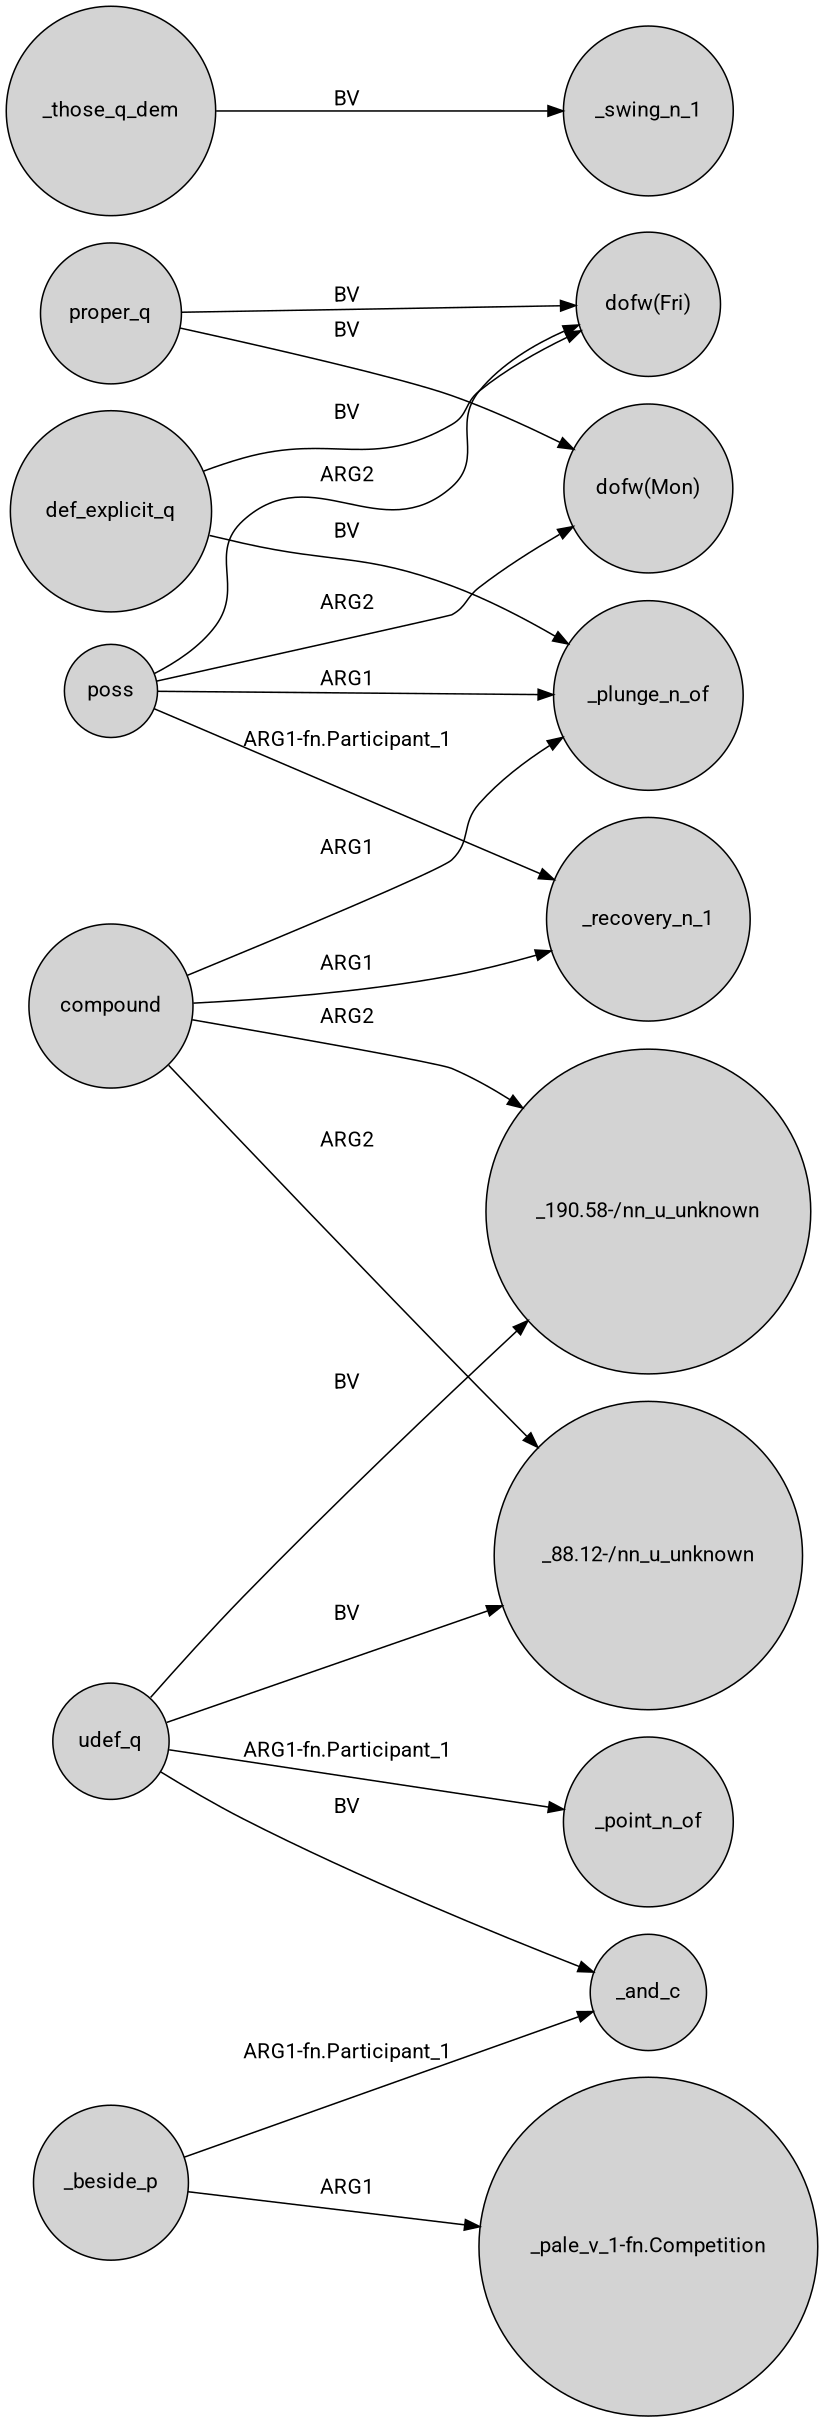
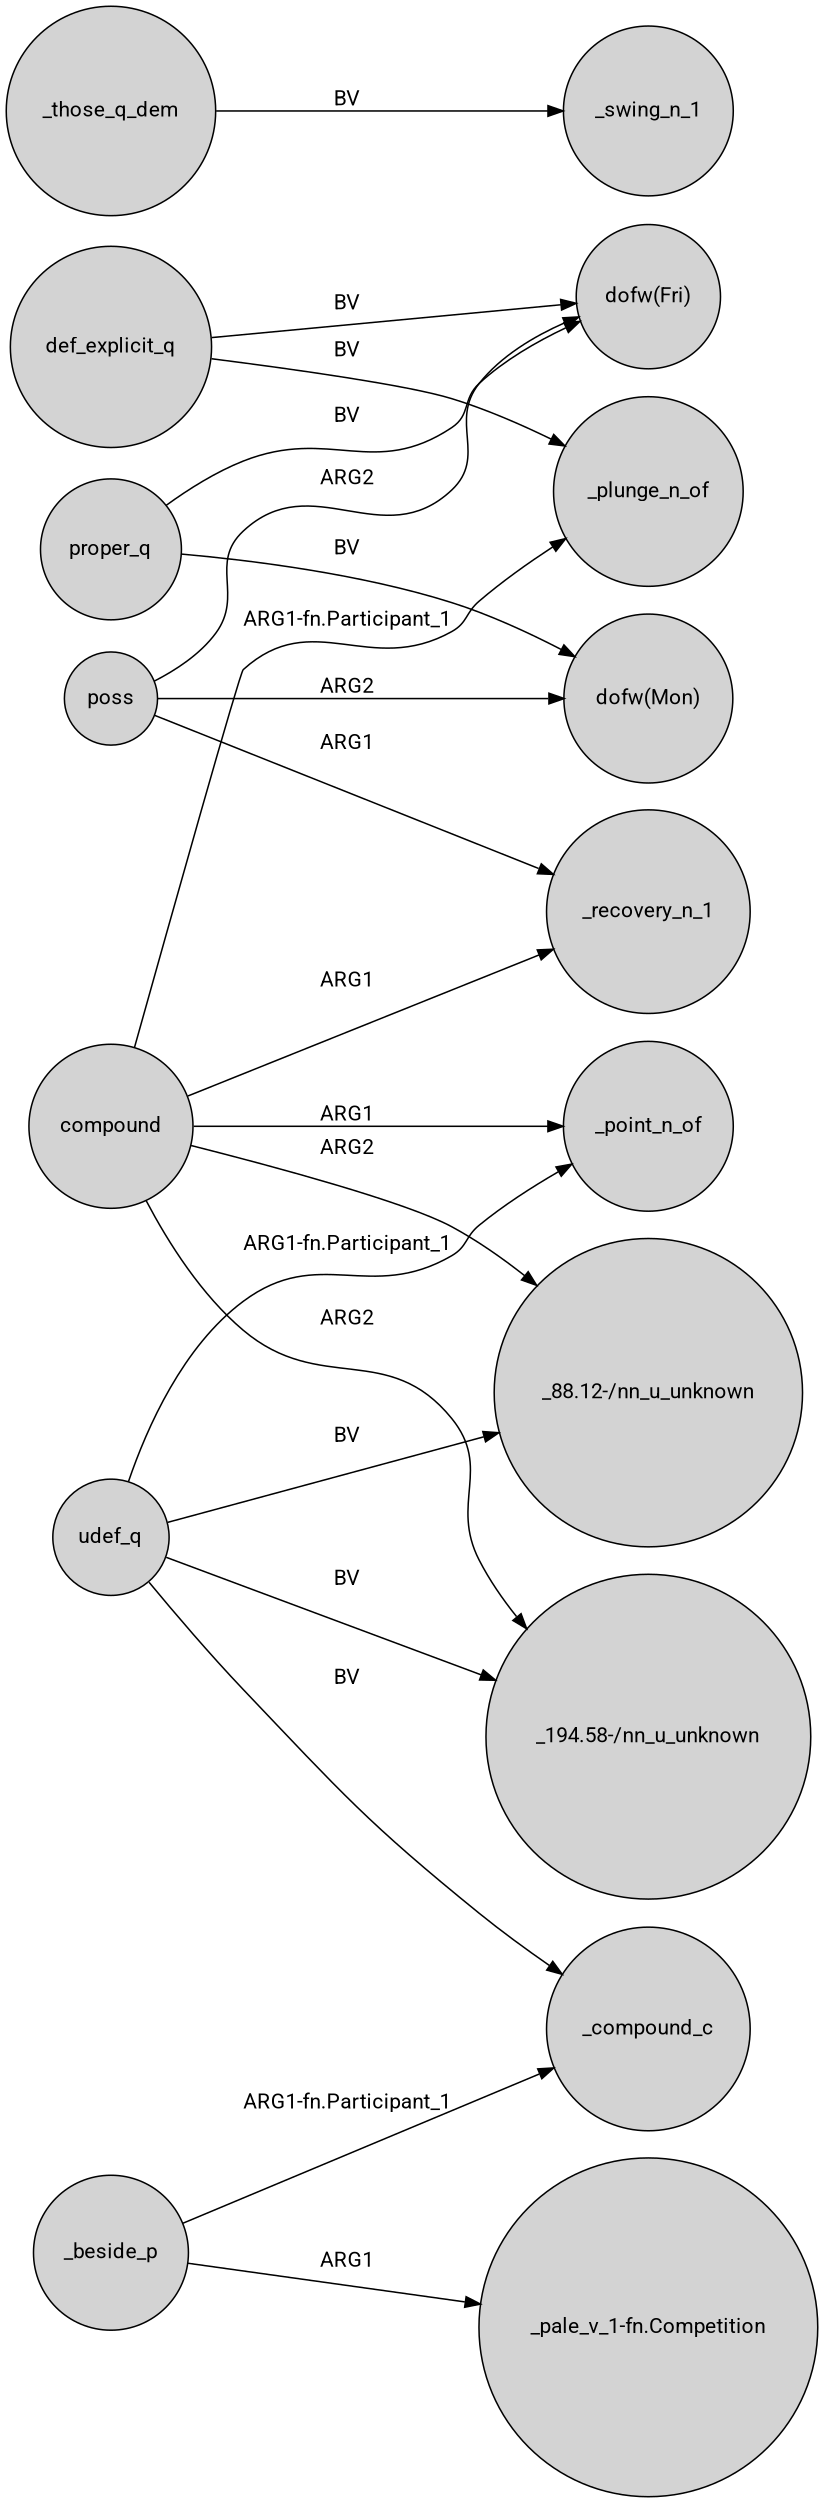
edge "poss" -> "_plunge_n_of": removed, label "ARG1"
edge "poss" -> "_recovery_n_1": label "ARG1-fn.Participant_1" -> "ARG1"
edge "compound" -> "_plunge_n_of": label "ARG1" -> "ARG1-fn.Participant_1"
edge "compound" -> "_point_n_of": added, label "ARG1"
node "_190.58-/nn_u_unknown": label "_190.58-/nn_u_unknown" -> "_194.58-/nn_u_unknown"
node "_and_c": label "_and_c" -> "_compound_c"
